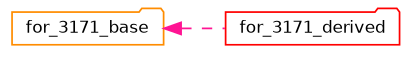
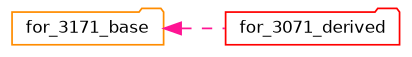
node "for_3171_derived": label "for_3171_derived" -> "for_3071_derived"
